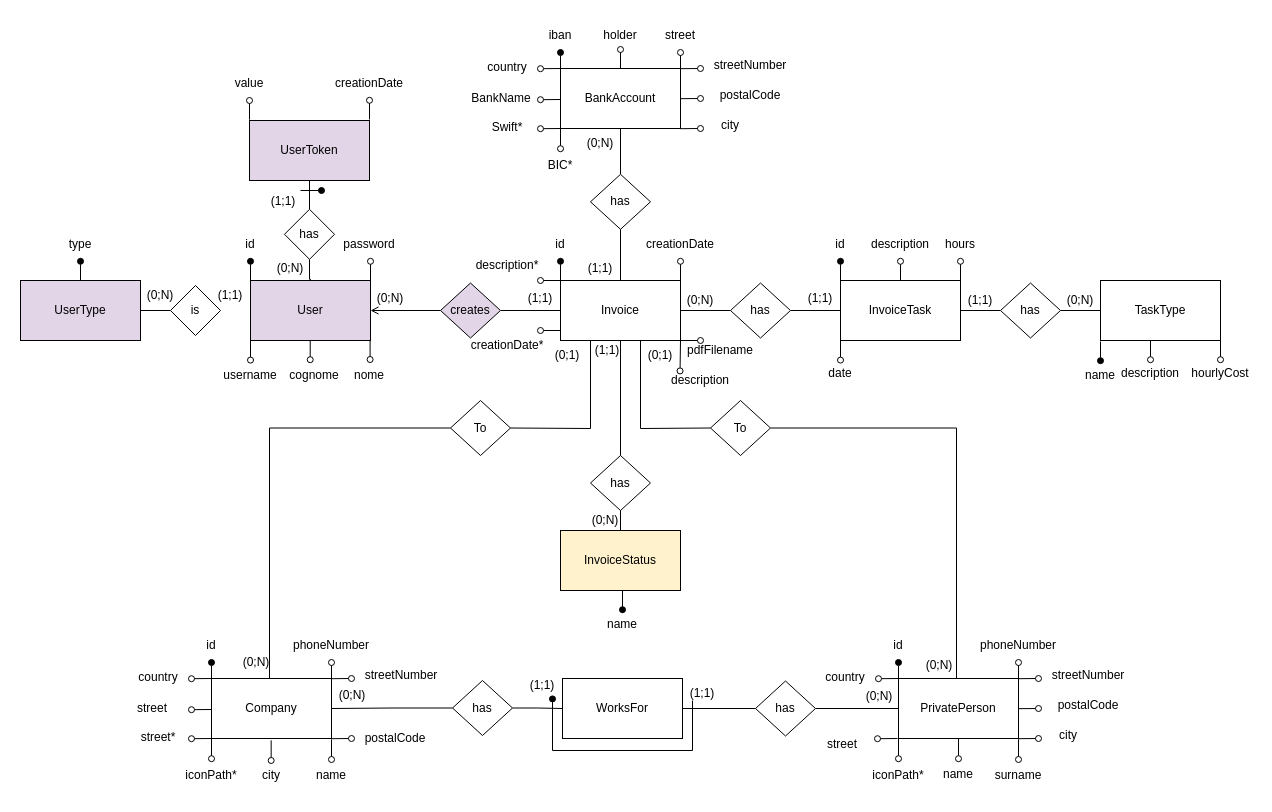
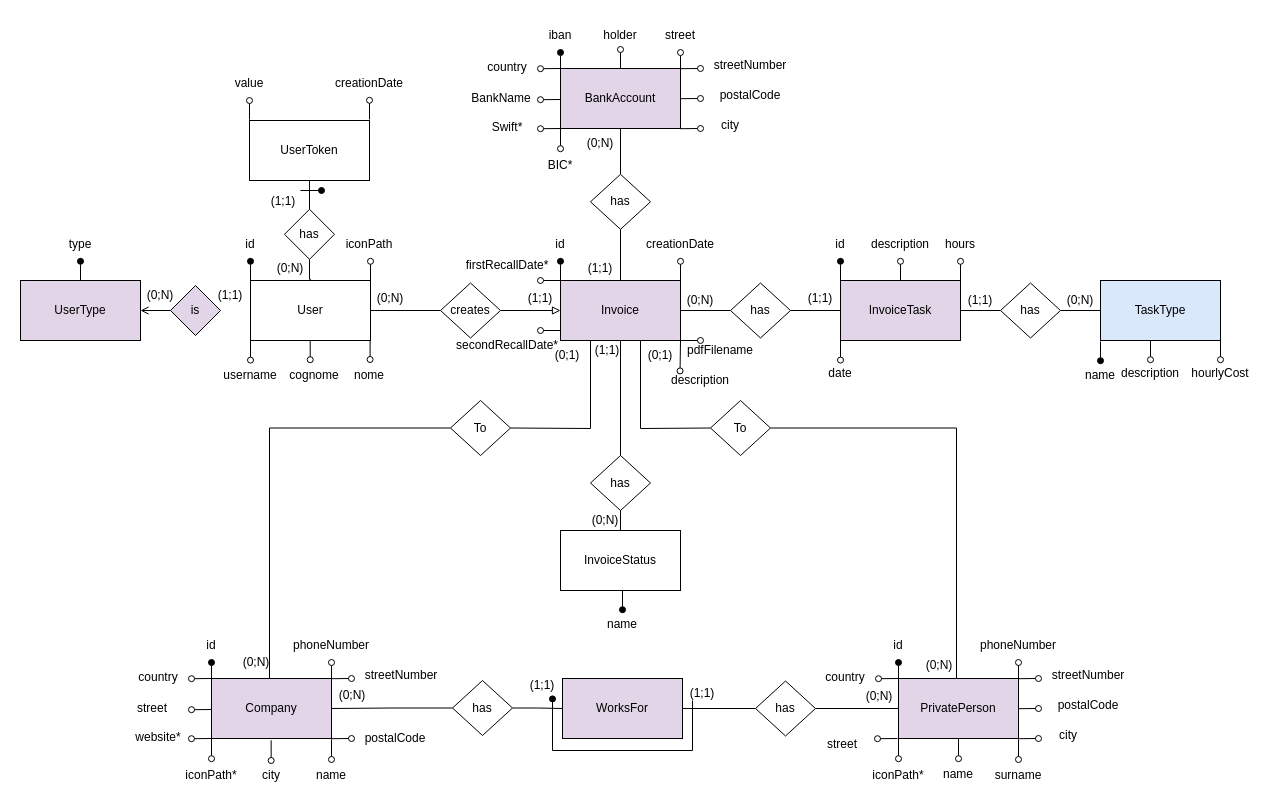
node "BankAccount": fillcolor #ffffff -> #e1d5e7
node "UserToken": fillcolor #e1d5e7 -> #ffffff
node "password": label "password" -> "iconPath"
node "description*": label "description*" -> "firstRecallDate*"
edge "UserType" -- "is": arrowhead none -> open
node "is": fillcolor #ffffff -> #e1d5e7
node "User": fillcolor #e1d5e7 -> #ffffff
edge "creates" -> "User": arrowhead open -> none
node "creates": fillcolor #e1d5e7 -> #ffffff
edge "creates" -- "Invoice": arrowhead none -> block
node "Invoice": fillcolor #ffffff -> #e1d5e7
node "InvoiceTask": fillcolor #ffffff -> #e1d5e7
node "TaskType": fillcolor #ffffff -> #dae8fc
node "creationDate*": label "creationDate*" -> "secondRecallDate*"
node "InvoiceStatus": fillcolor #fff2cc -> #ffffff
node "Company": fillcolor #ffffff -> #e1d5e7
node "WorksFor": fillcolor #ffffff -> #e1d5e7
node "PrivatePerson": fillcolor #ffffff -> #e1d5e7
node "street*": label "street*" -> "website*"
